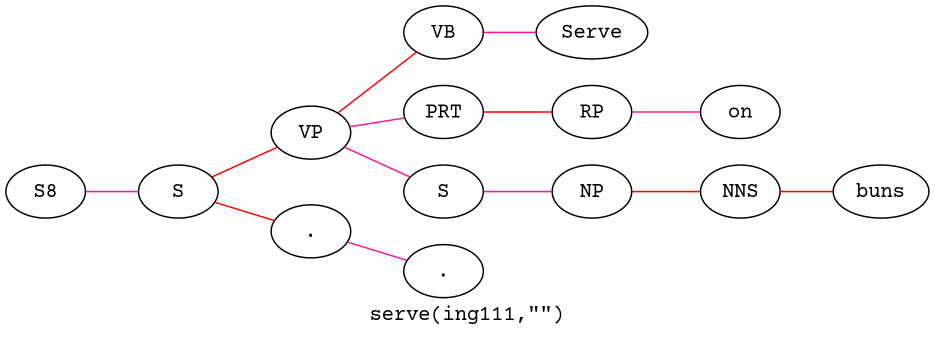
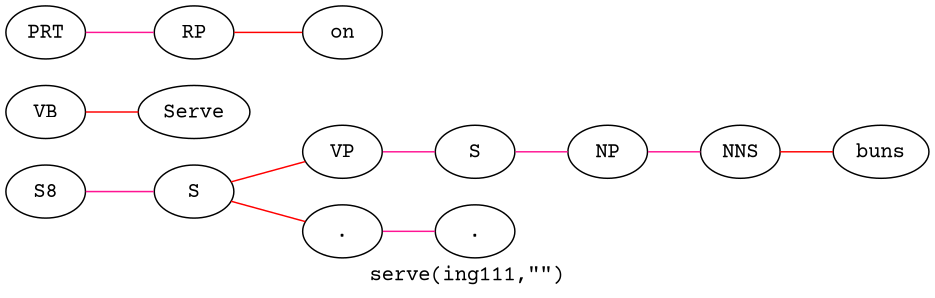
edge "VB" -- "Serve": color deeppink -> red
edge "VB" -- "VP": removed
edge "PRT" -- "RP": color red -> deeppink
edge "RP" -- "on": color deeppink -> red
edge "PRT" -- "VP": removed
edge "NP" -- "NNS": color red -> deeppink
